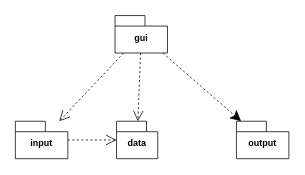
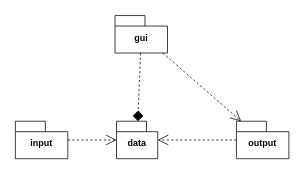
edge "gui" -> "input": removed
edge "gui" -> "data": arrowhead open -> diamond
edge "gui" -> "output": arrowhead classic -> open
edge "output" -> "data": added
